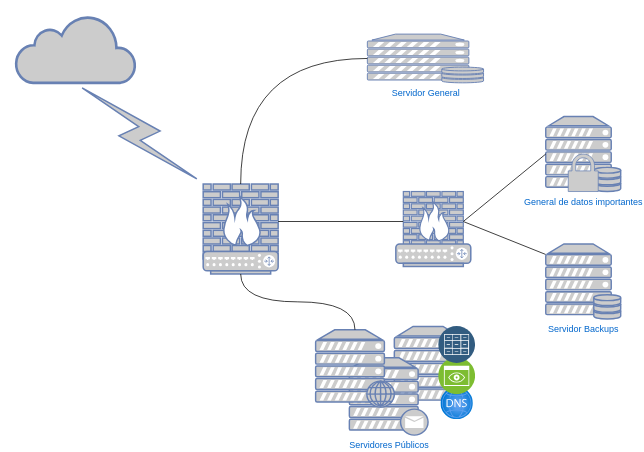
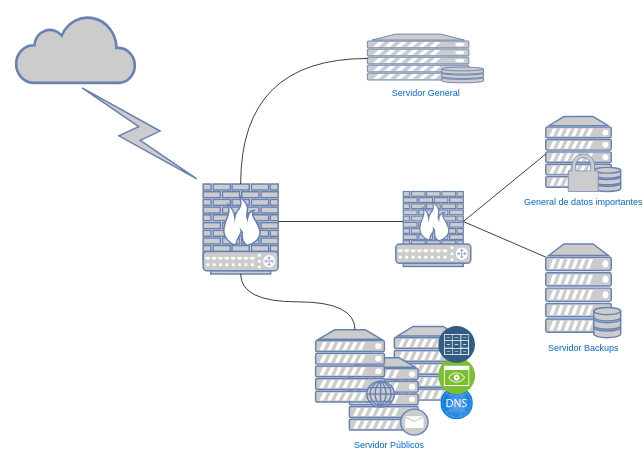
node "Servidor Backups": size 75x75 -> 75x94
node "Servidores Públicos": label "Servidores Públicos" -> "Servidor Públicos"
